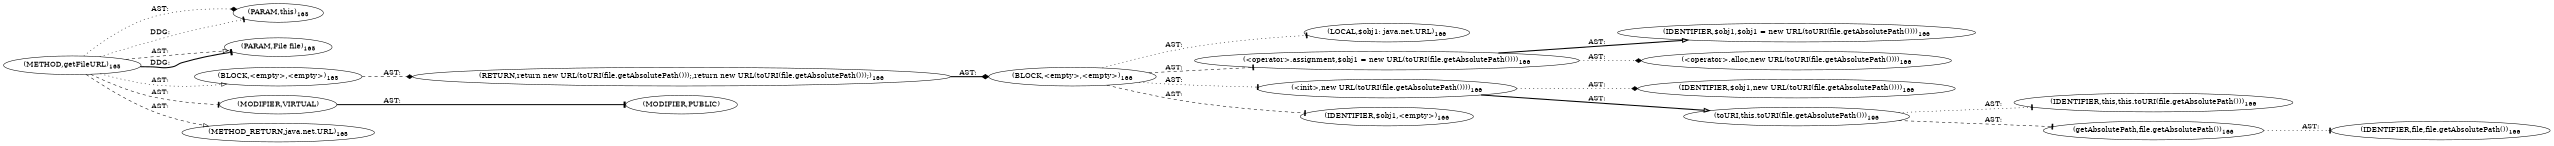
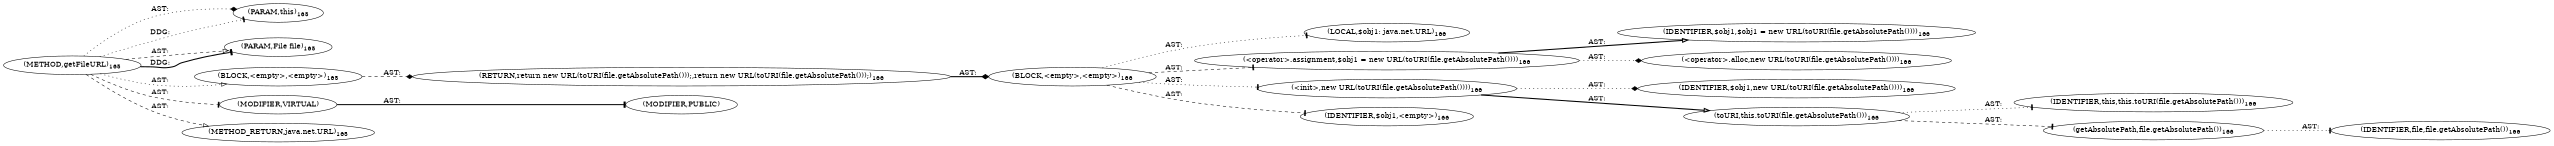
node "(toURI,this.toURI(file.getAbsolutePath()))": text "196" -> "166"
